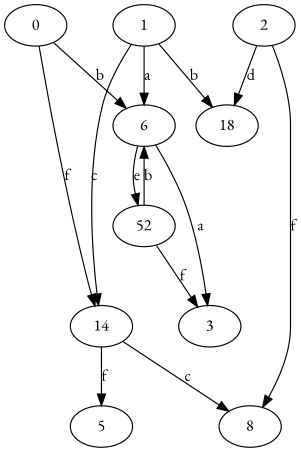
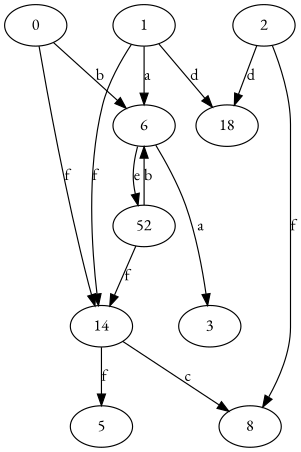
edge "1" -> "18": label "b" -> "d"
edge "1" -> "14": label "c" -> "f"
edge "52" -> "3": now "52" -> "14"
